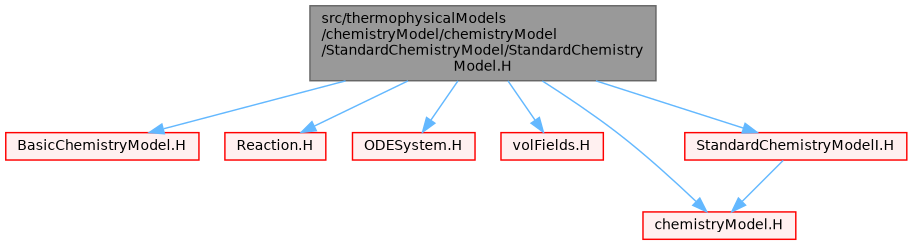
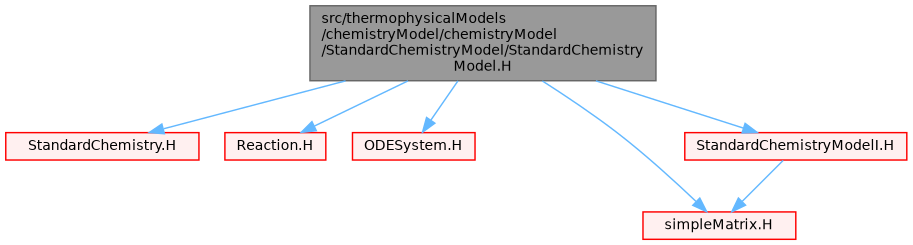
node "BasicChemistryModel.H": label "BasicChemistryModel.H" -> "StandardChemistry.H"
node "volFields.H": removed
node "chemistryModel.H": label "chemistryModel.H" -> "simpleMatrix.H"
